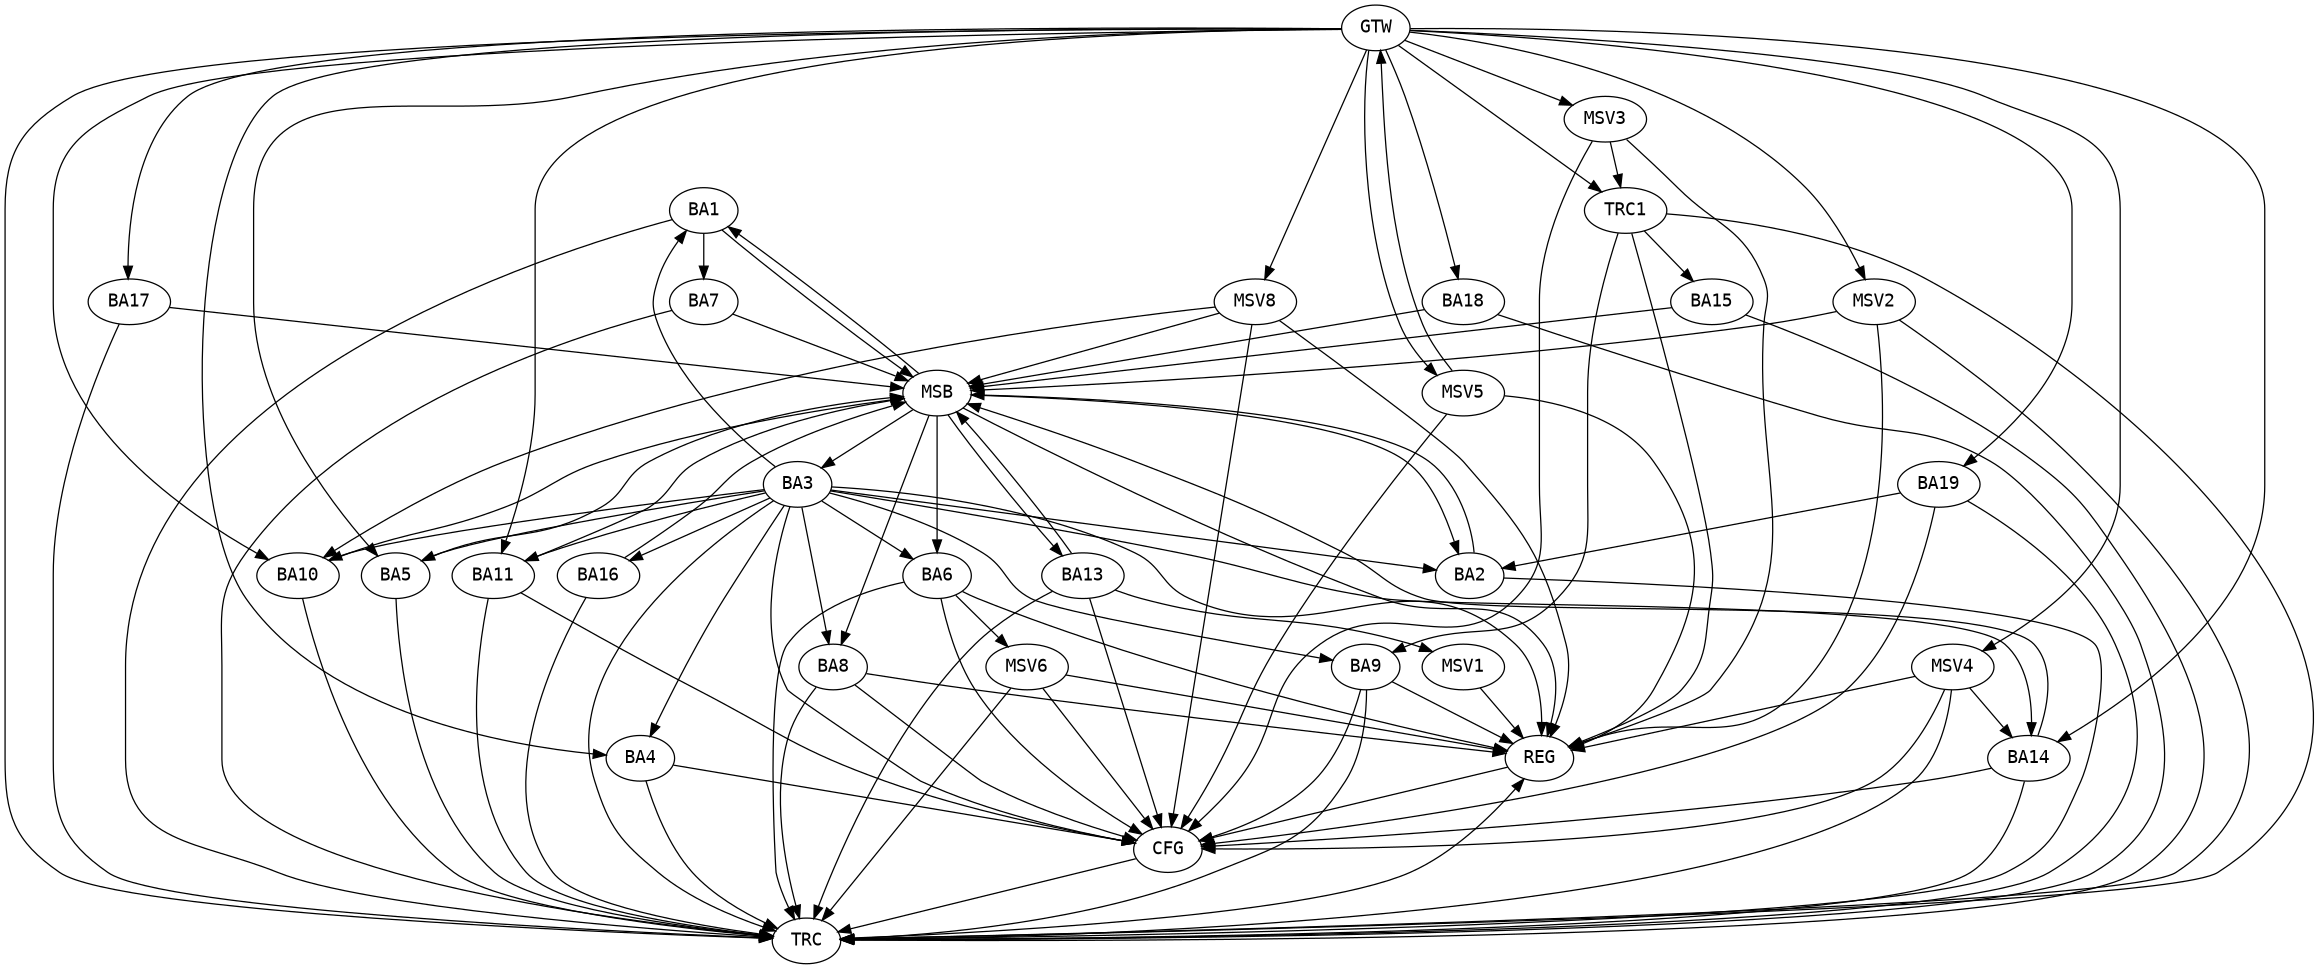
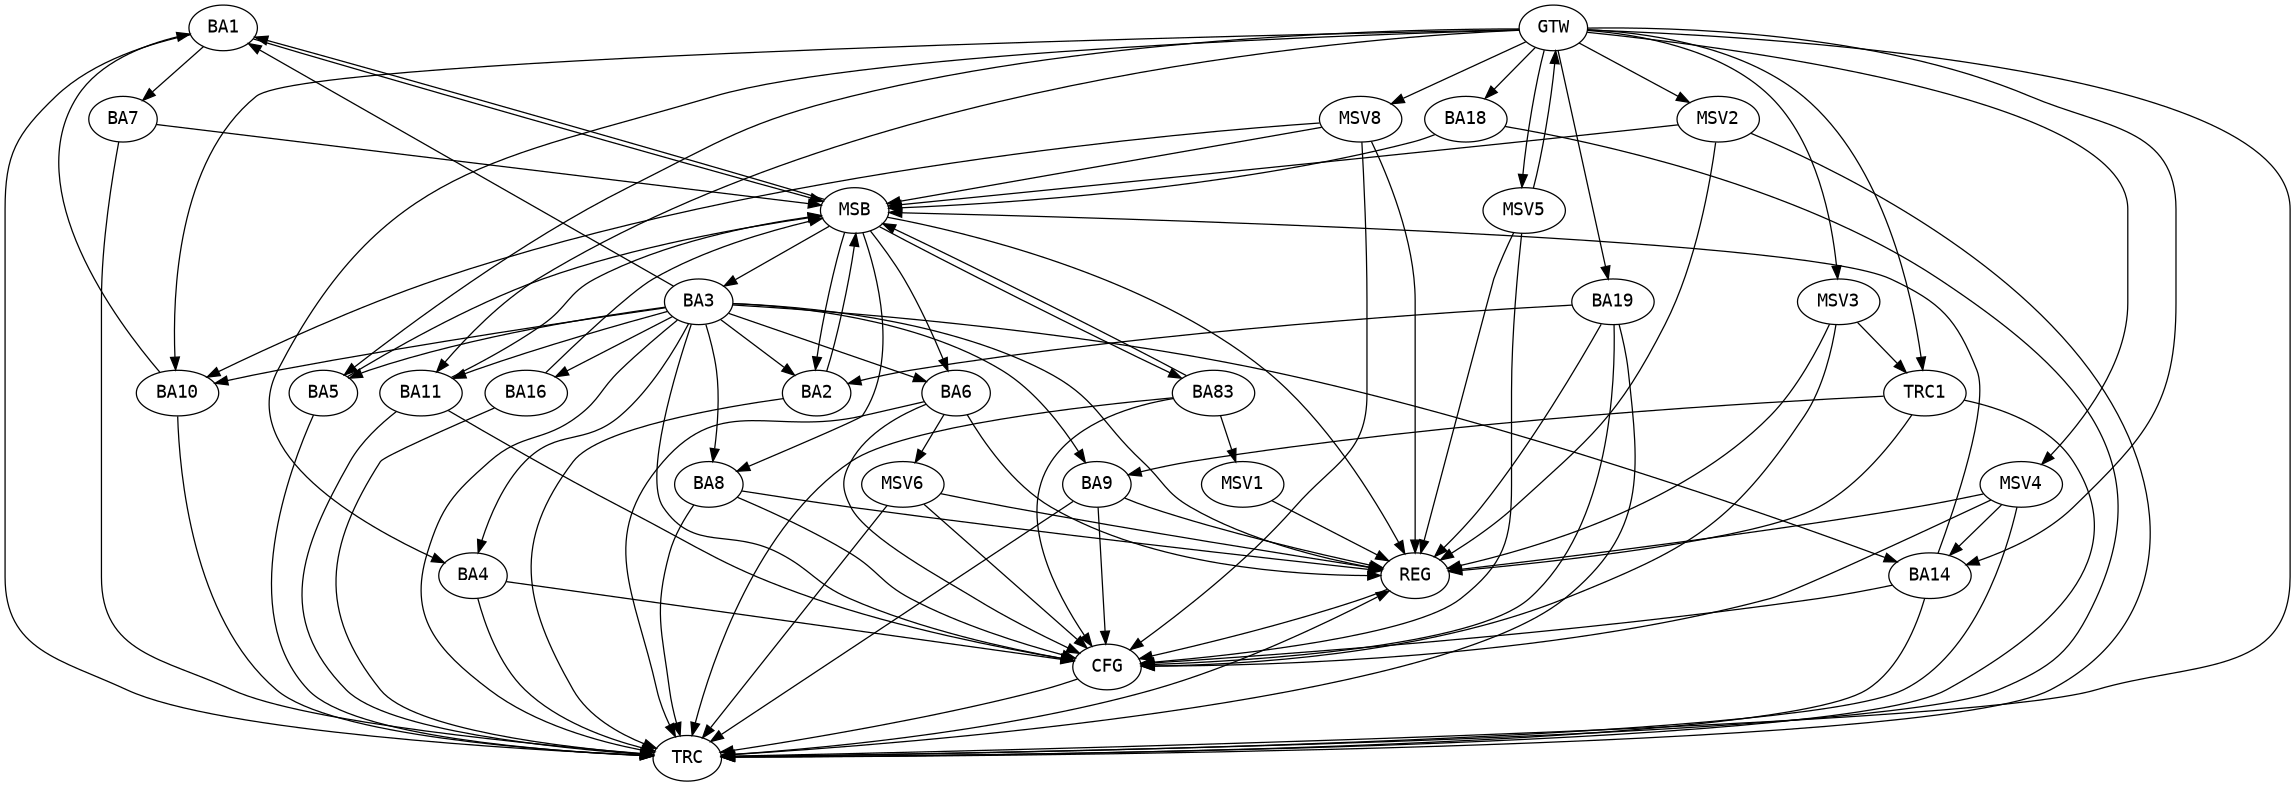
node "BA17": removed
node "BA15": removed
edge "BA19" -> "REG": added
edge "BA10" -> "MSB": now "BA10" -> "BA1"
node "BA13": label "BA13" -> "BA83"
